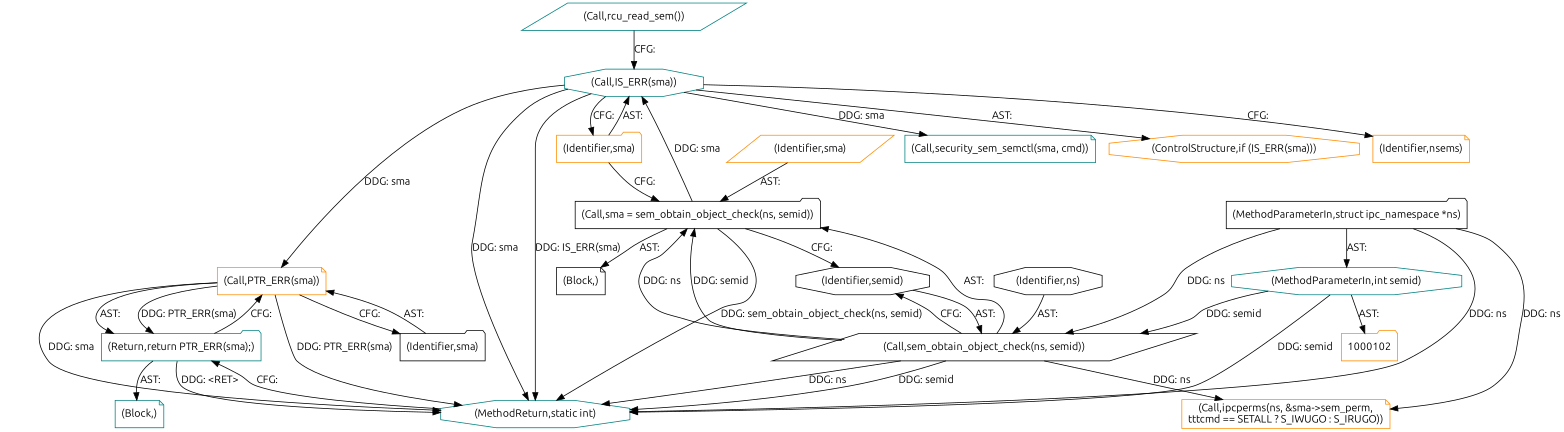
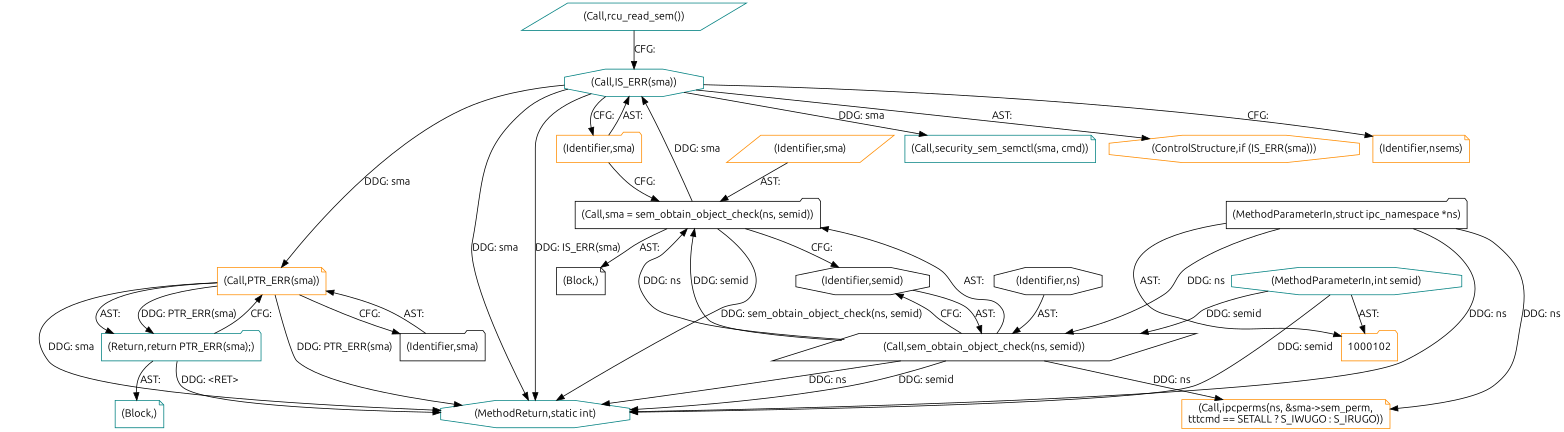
edge "(MethodParameterIn,struct ipc_namespace *ns)" -> "(MethodParameterIn,int semid)": now "(MethodParameterIn,struct ipc_namespace *ns)" -> "1000102"
edge "(MethodReturn,static int)" -> "(Return,return PTR_ERR(sma);)": removed, label "CFG:"
